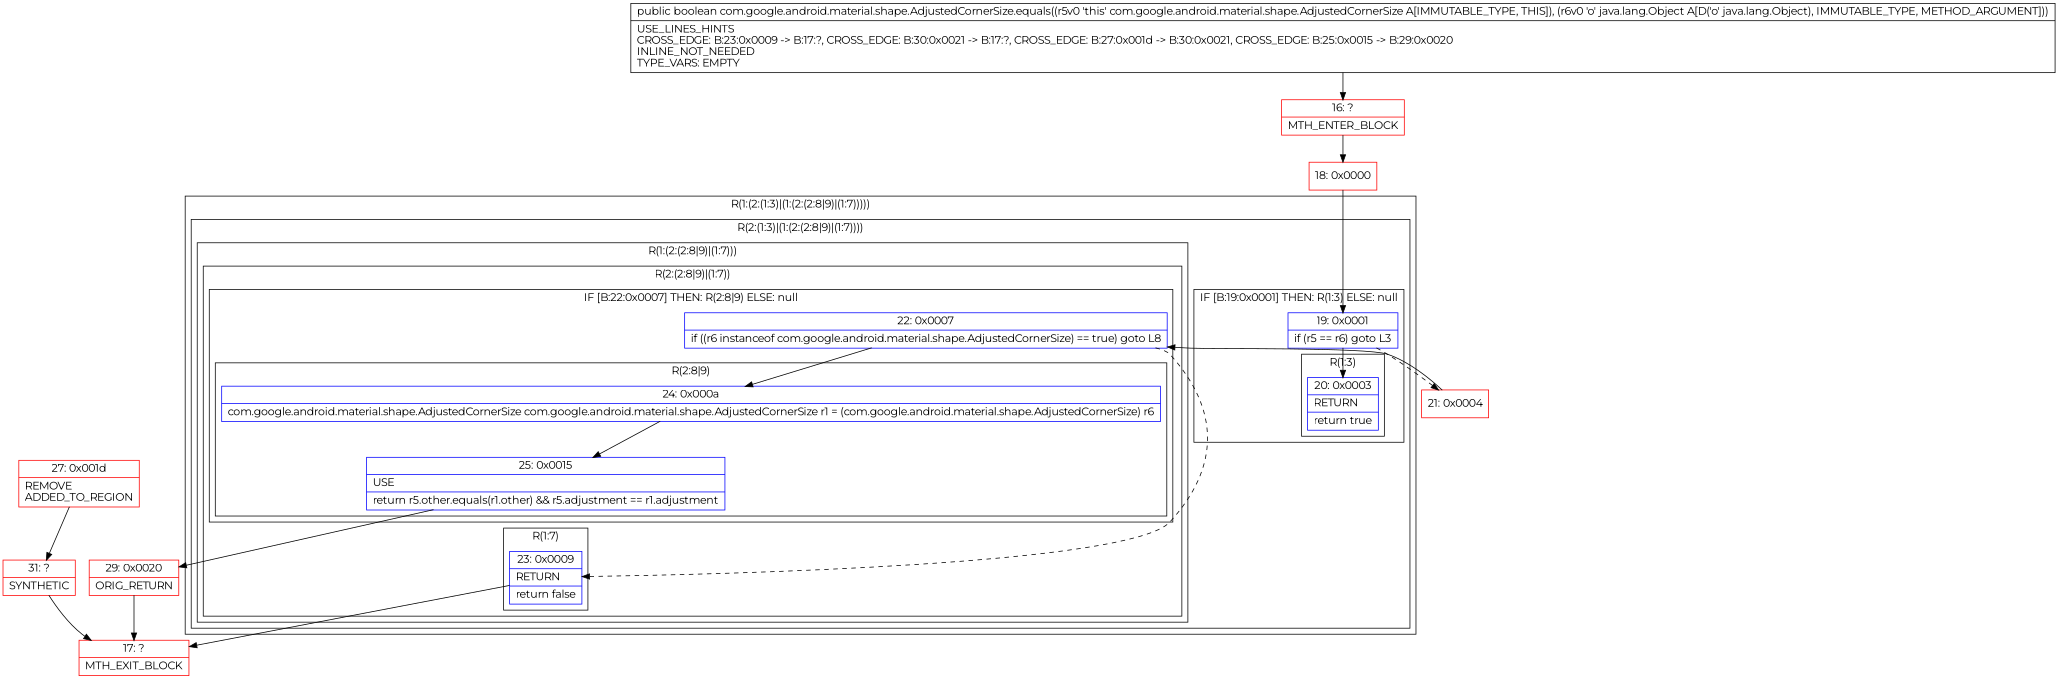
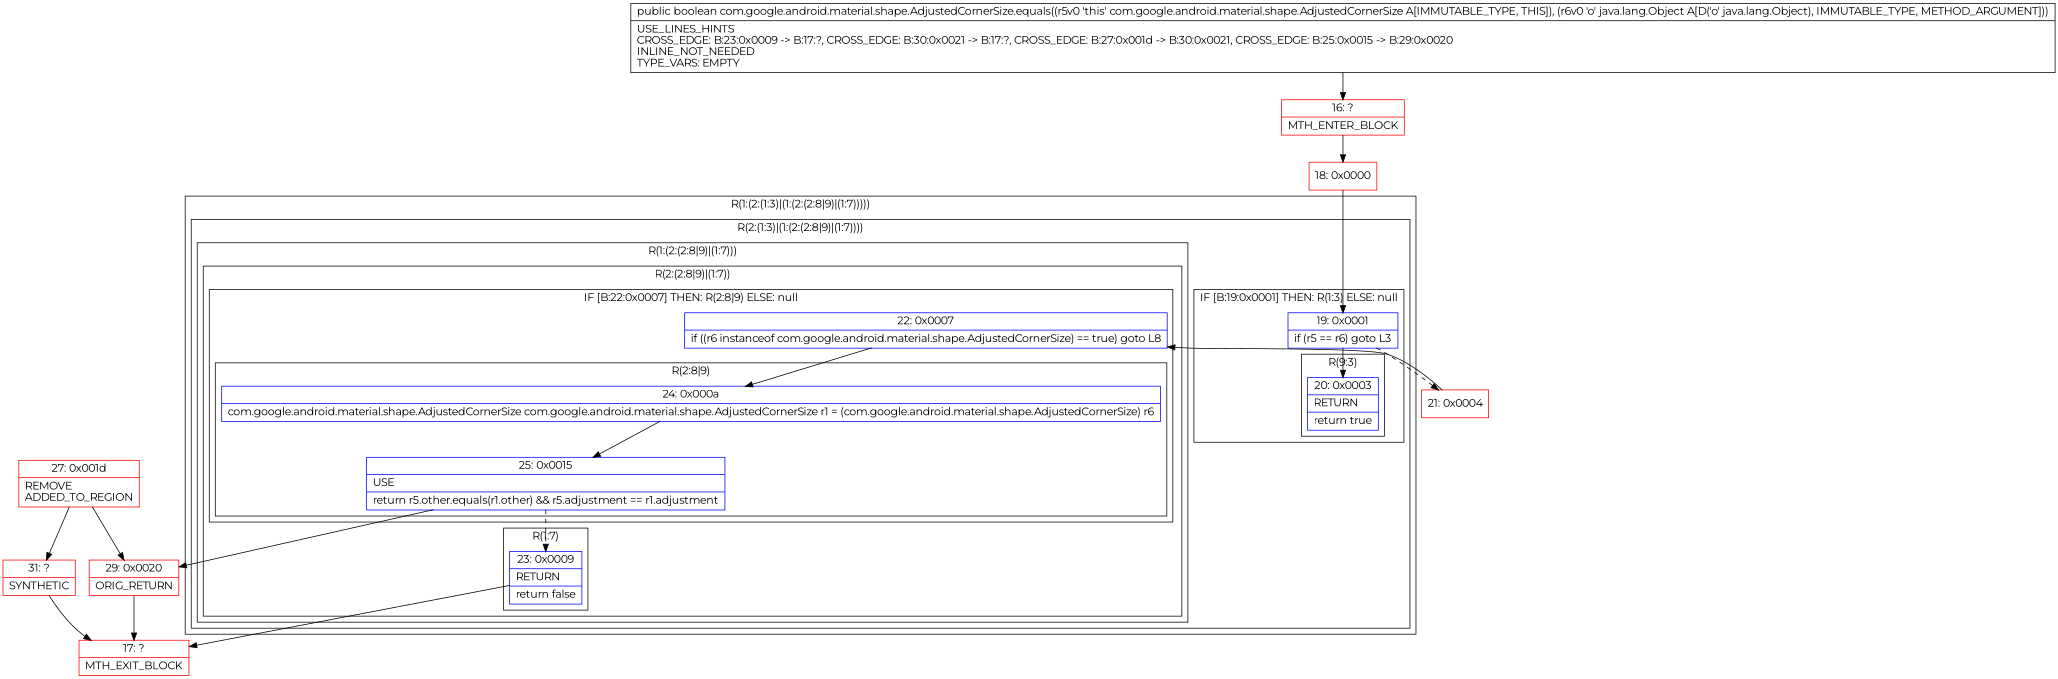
cluster "R(1:3)": label "R(1:3)" -> "R(9:3)"
edge "27: 0x001d" -> "29: 0x0020": added
edge "22: 0x0007" -> "23: 0x0009": now "25: 0x0015" -> "23: 0x0009"
